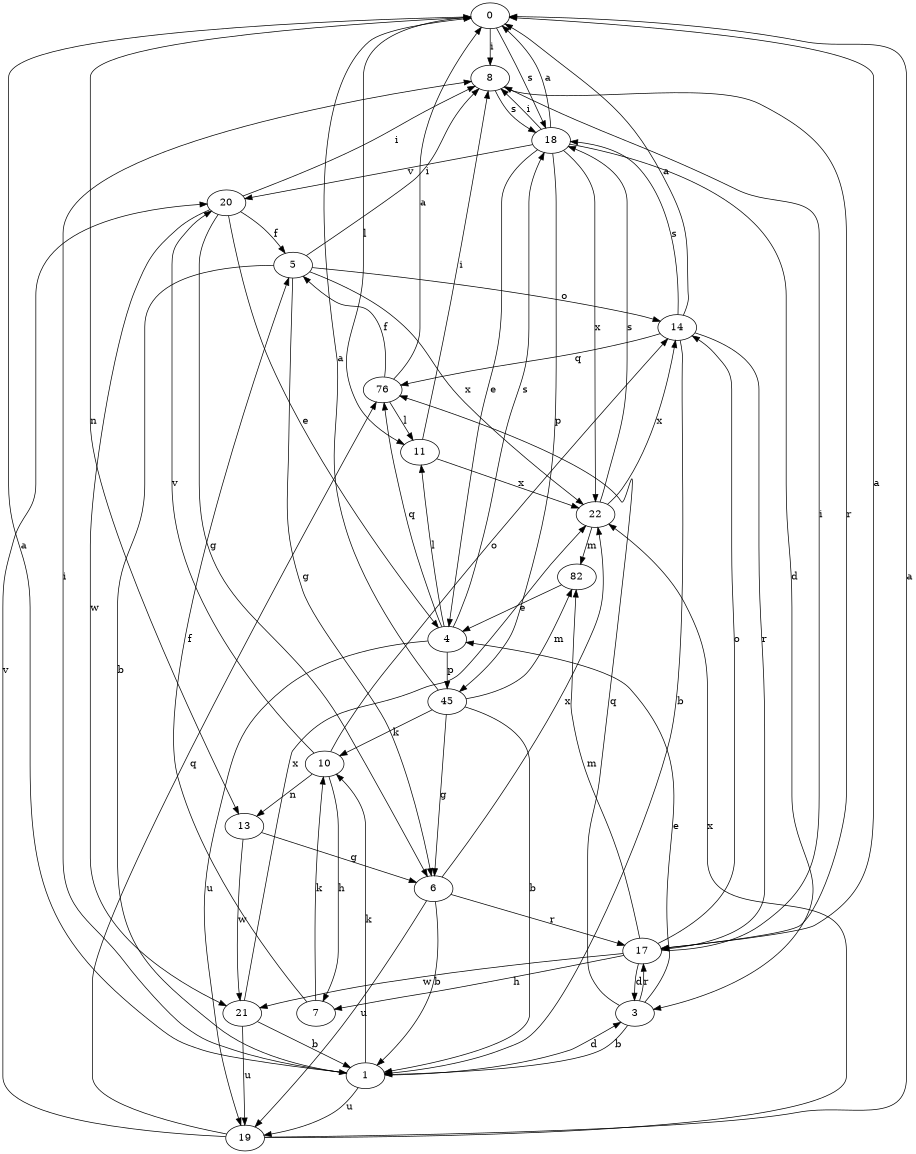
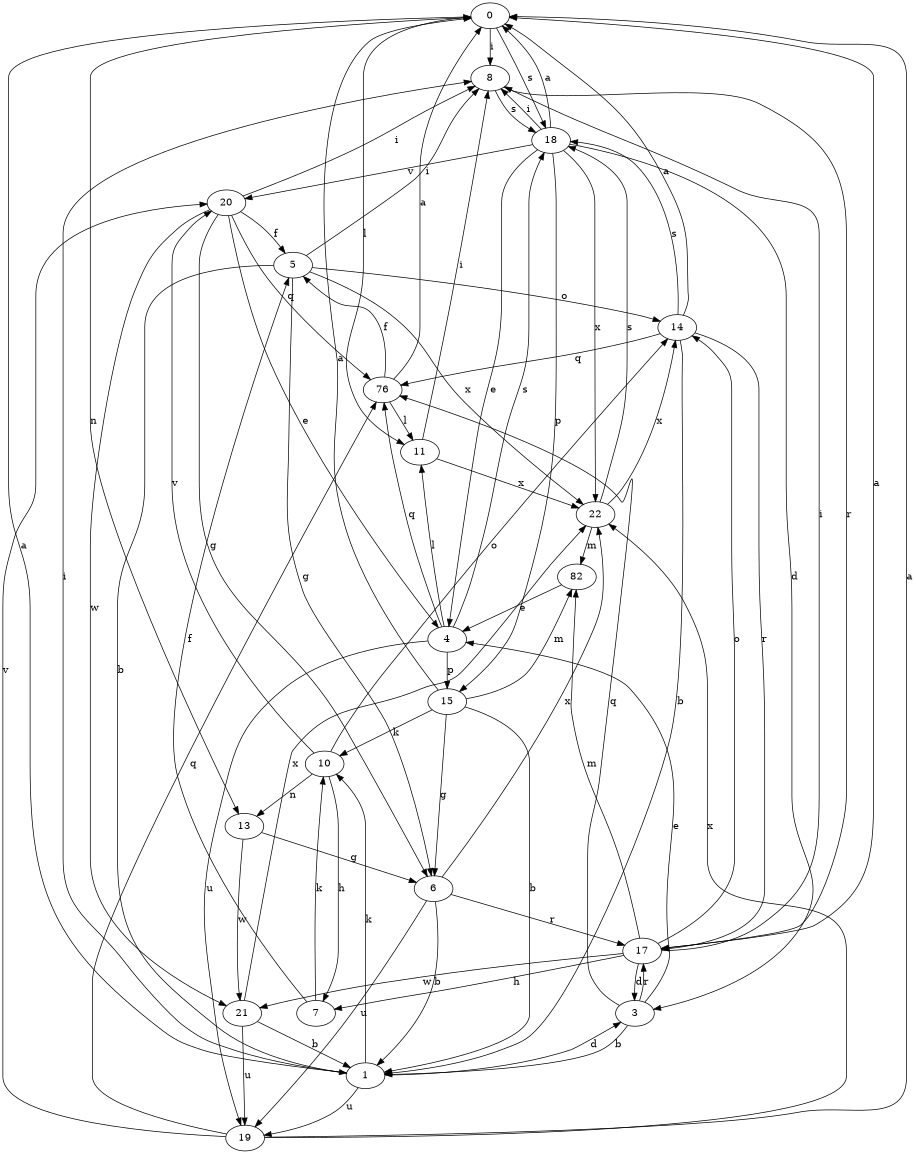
edge "20" -> "76": added, label "q"
node "45": label "45" -> "15"
